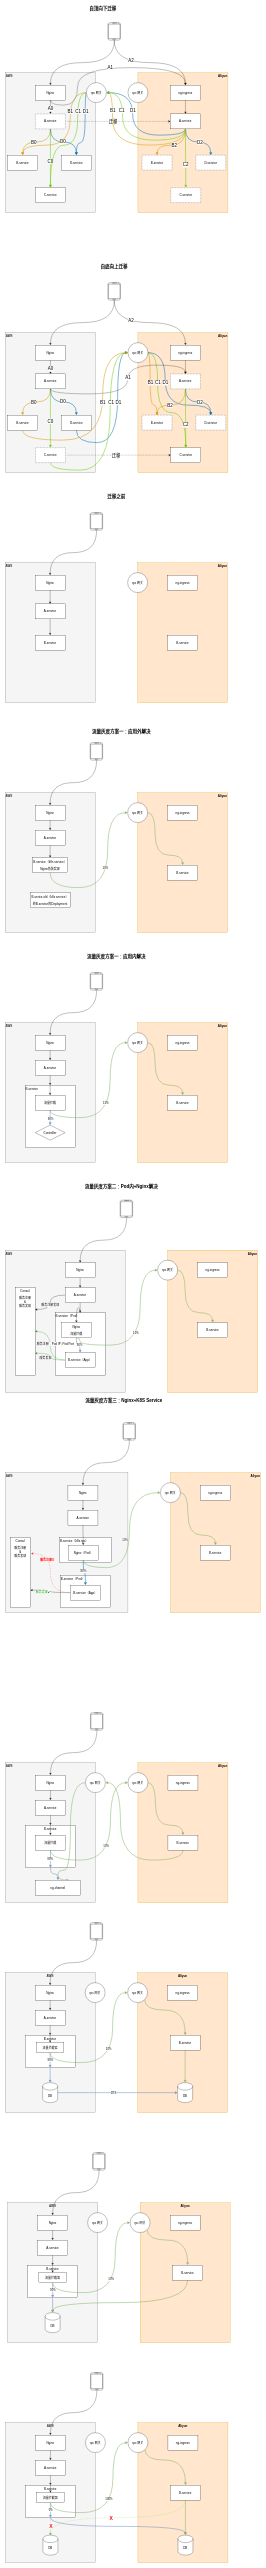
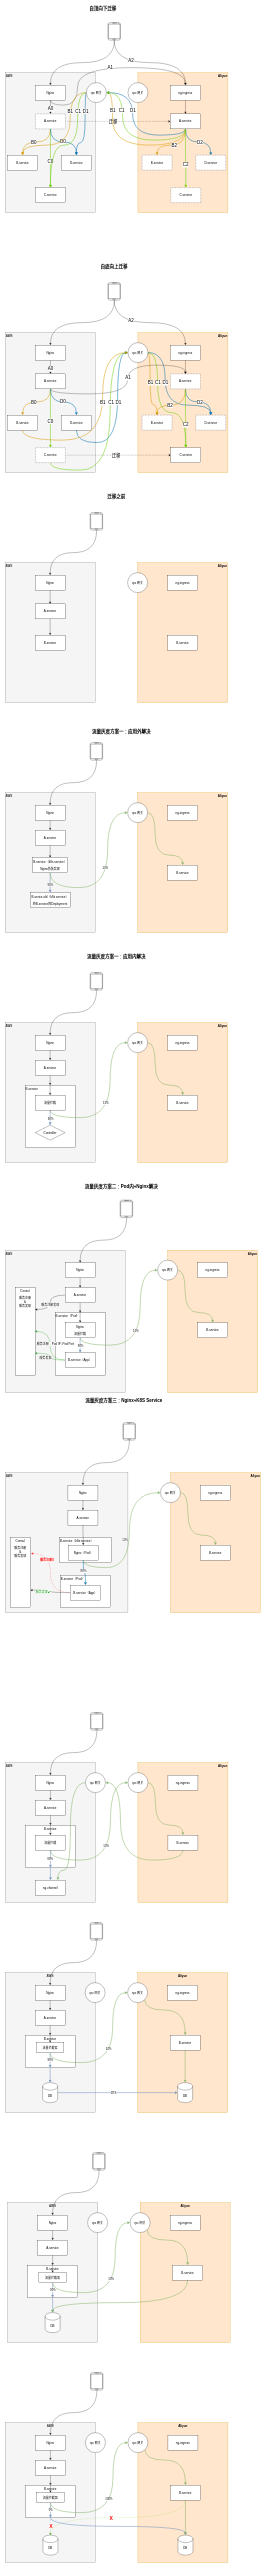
edge "B-service（k8s service） Nginx伪装实现" -> "B-serice-old（k8s service） 原B-service的Deployment": added, label "90%"
node "Nginx 流量拦截": moved (76, 1330) -> (80, 1330)
node "B-service（k8s rpc）": label "B-service（k8s rpc）" -> "B-service（k8s service）"
node "ng-channel": size 45x15 -> 30x15
